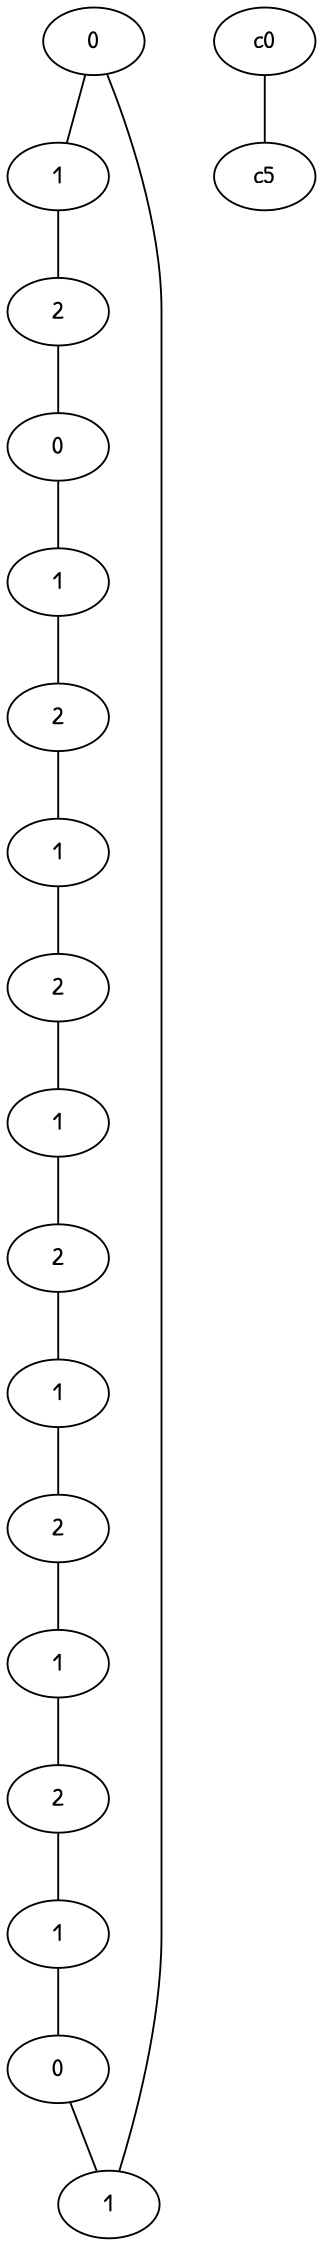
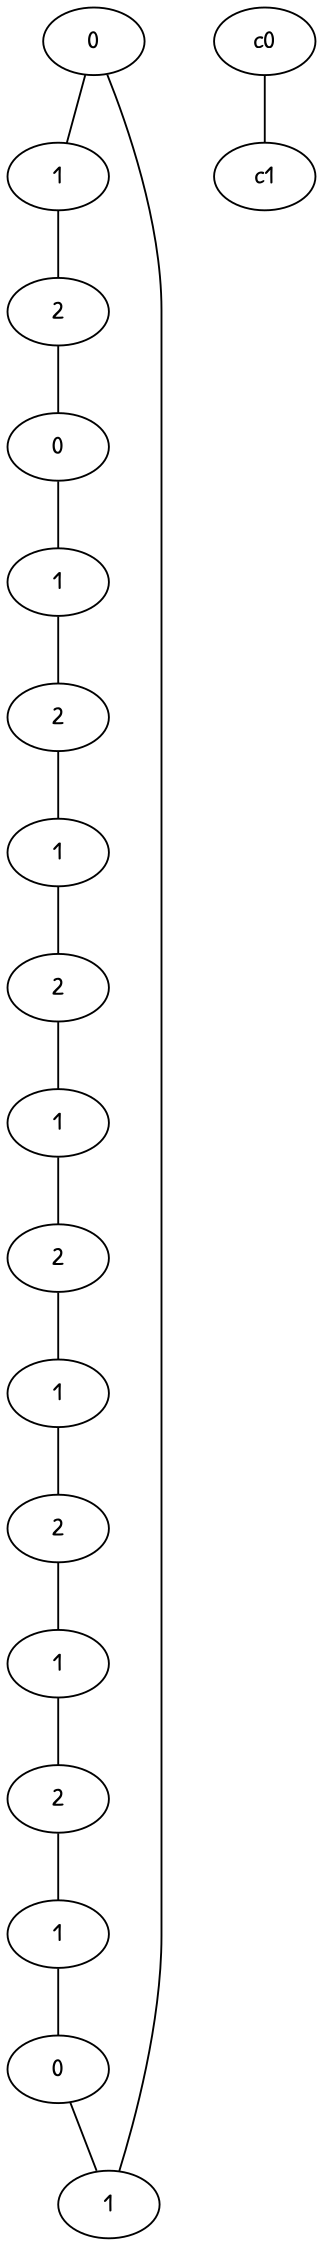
node "c5": label "c5" -> "c1"
